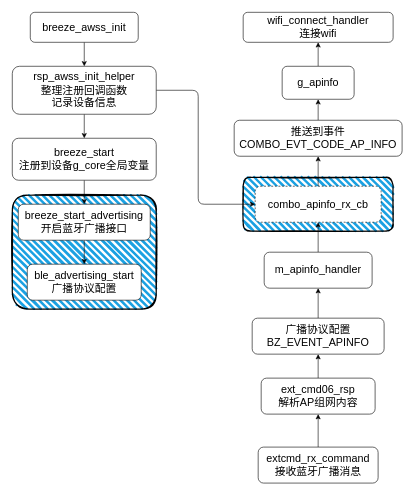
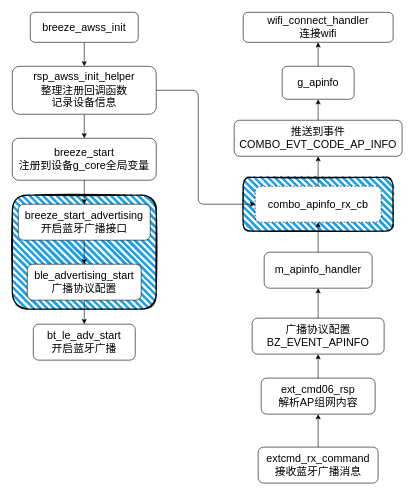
edge "ble_advertising_start 广播协议配置" -> "bt_le_adv_start 开启蓝牙广播": added
node "bt_le_adv_start 开启蓝牙广播": added
